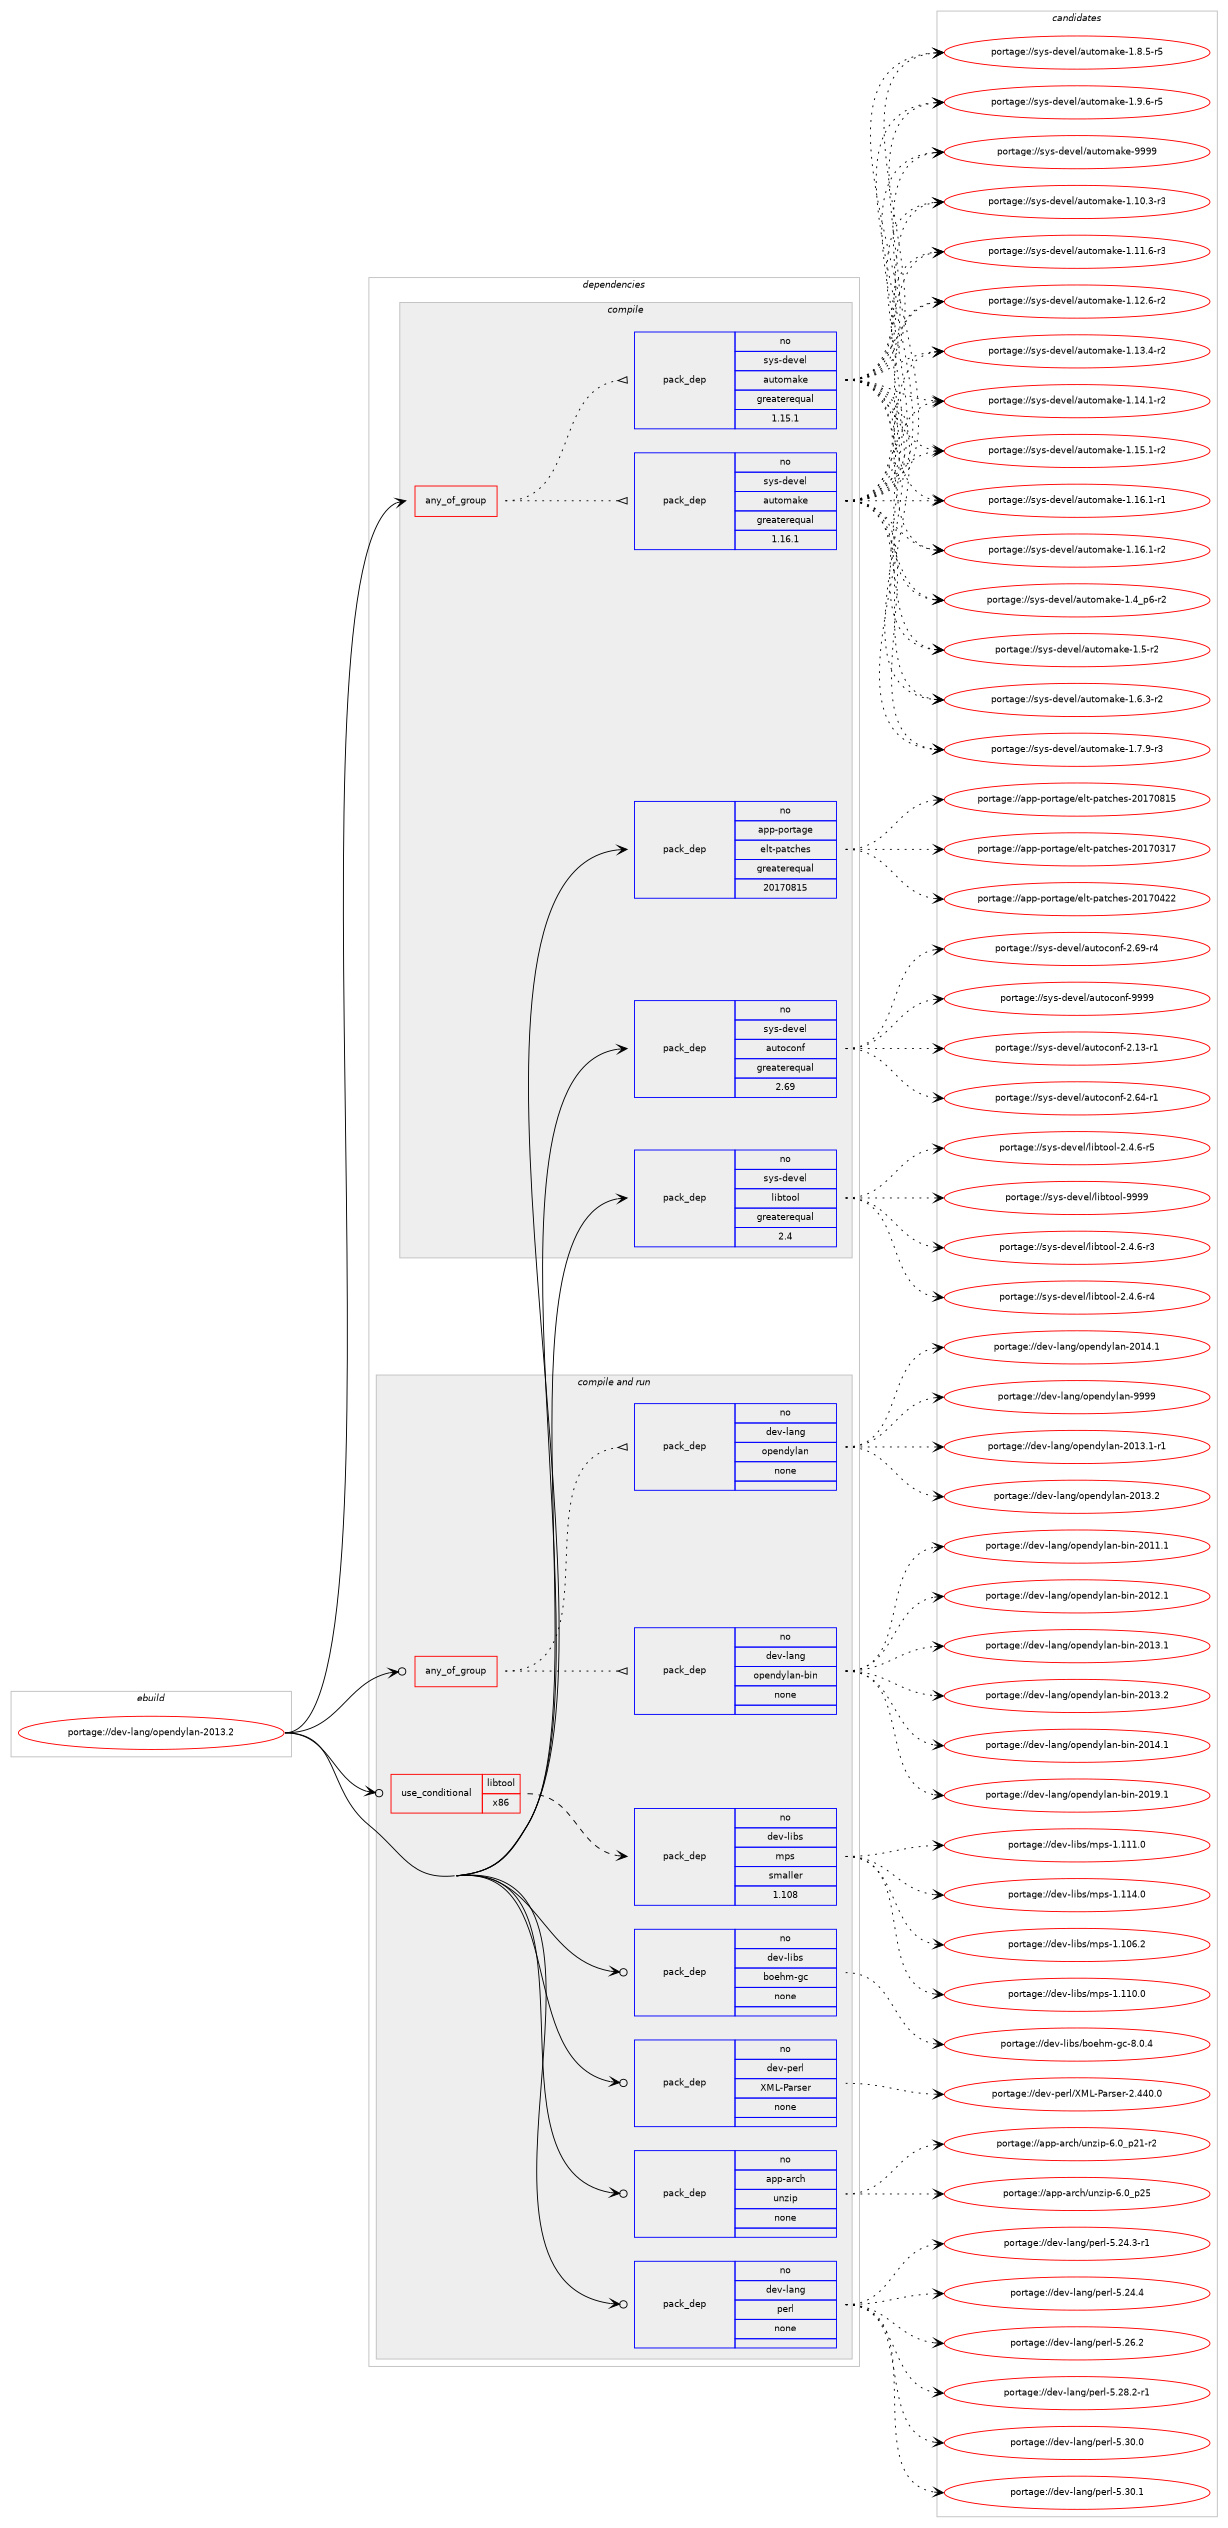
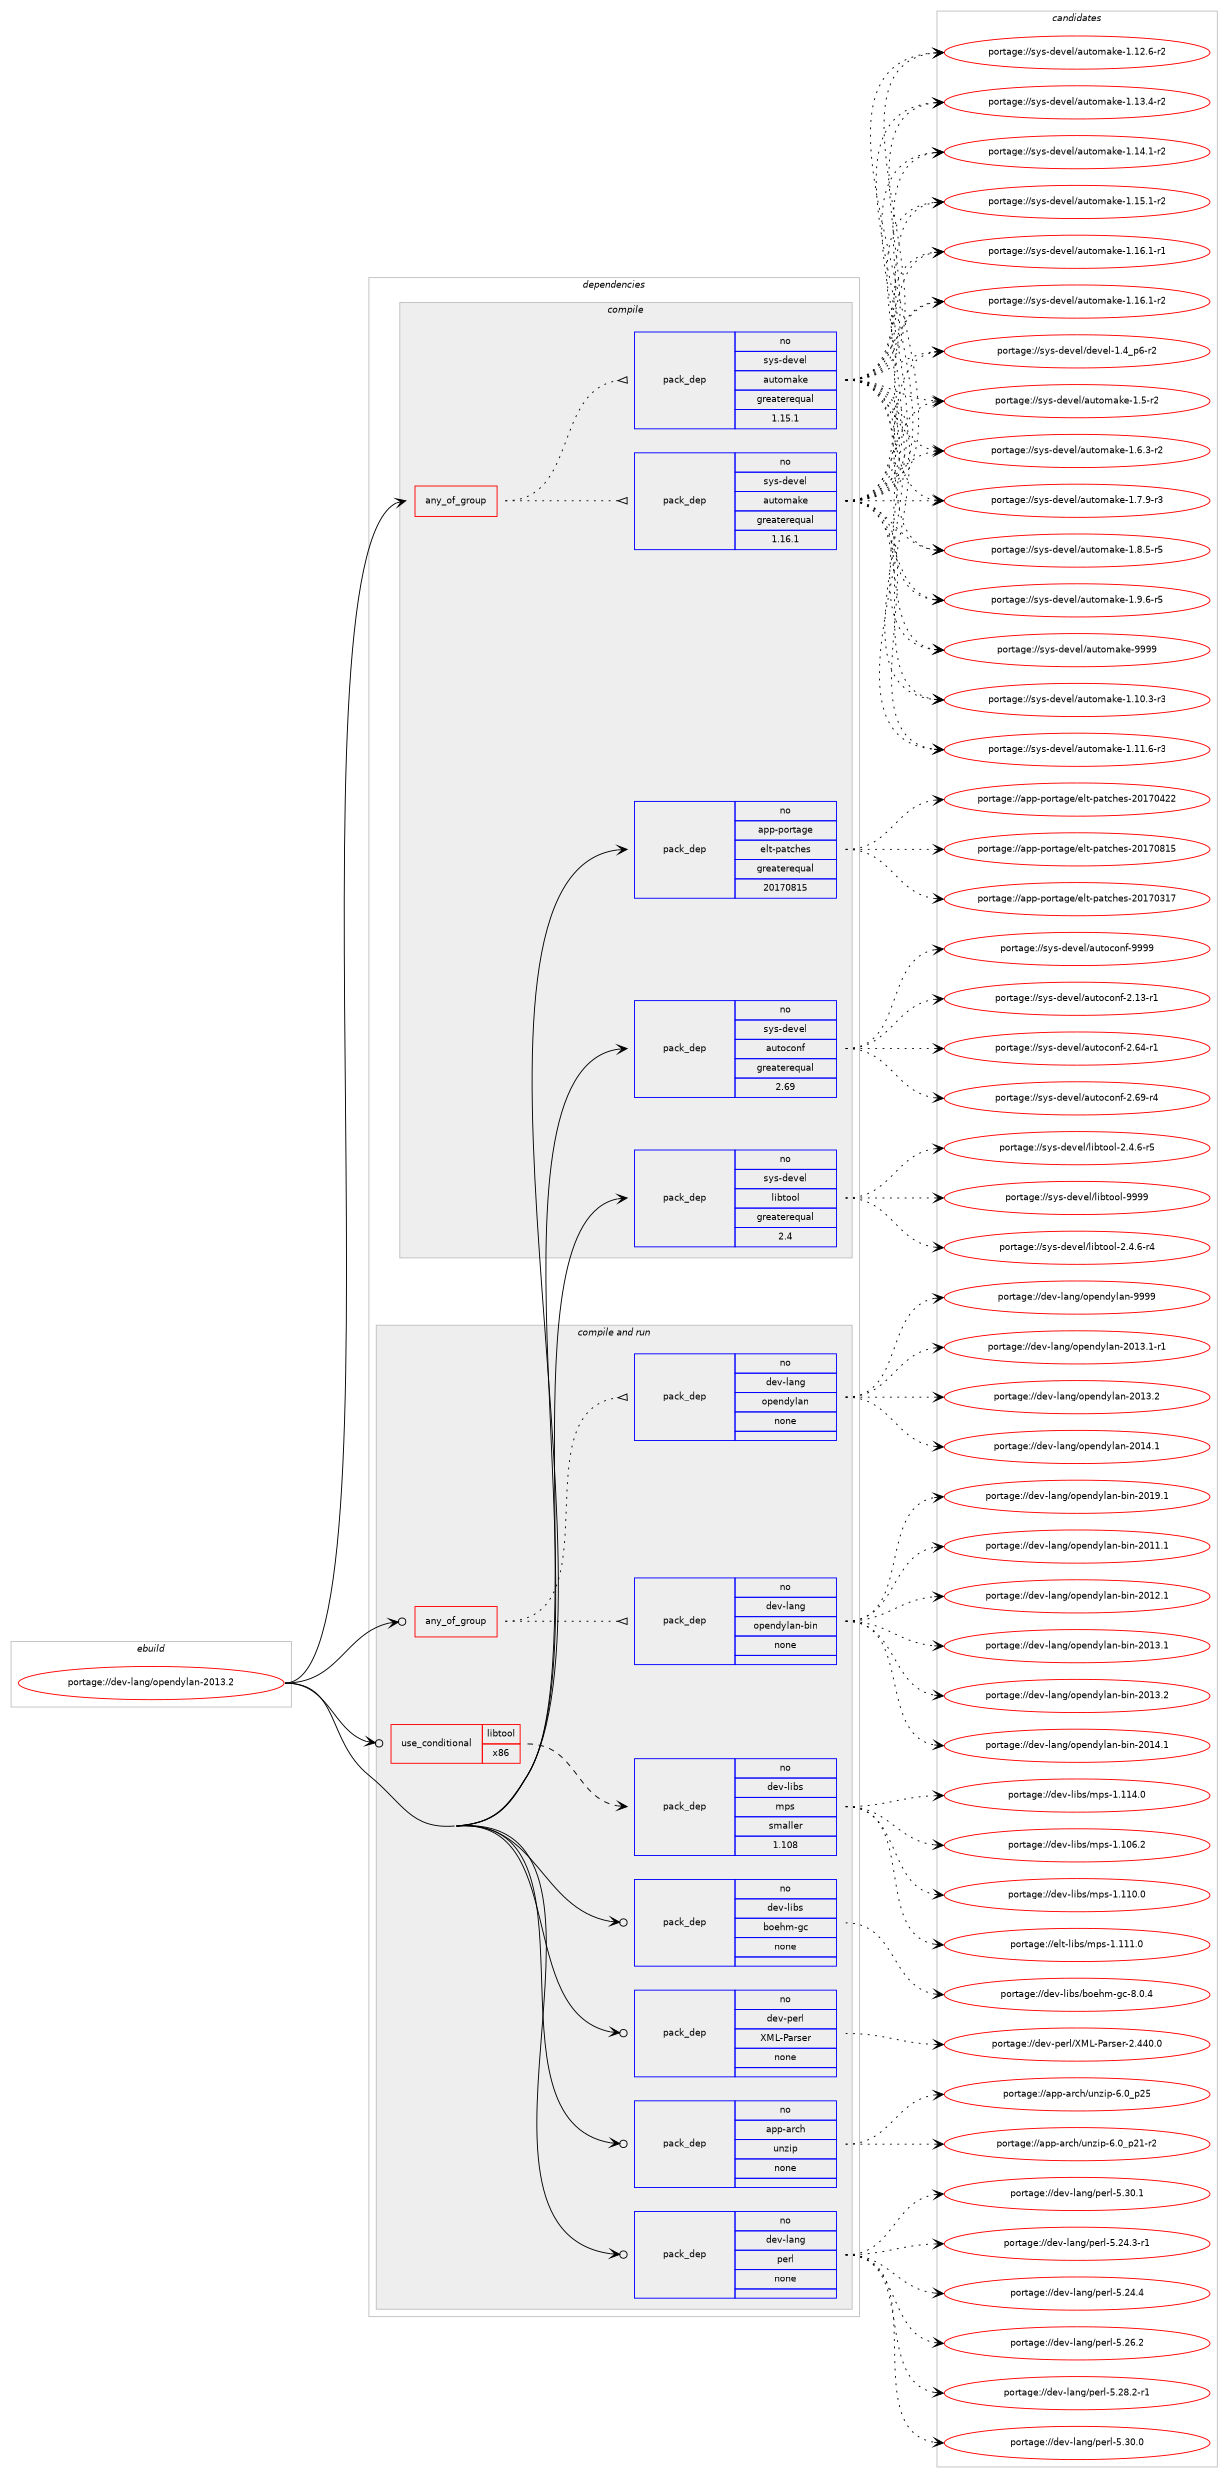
node "portage://sys-devel/automake-1.4_p6-r2": label "portage://sys-devel/automake-1.4_p6-r2" -> "portage://sys-devel/devel-1.4_p6-r2"
node "portage://sys-devel/libtool-2.4.6-r3": removed
node "portage://dev-libs/mps-1.111.0": label "portage://dev-libs/mps-1.111.0" -> "portage://elt-libs/mps-1.111.0"
